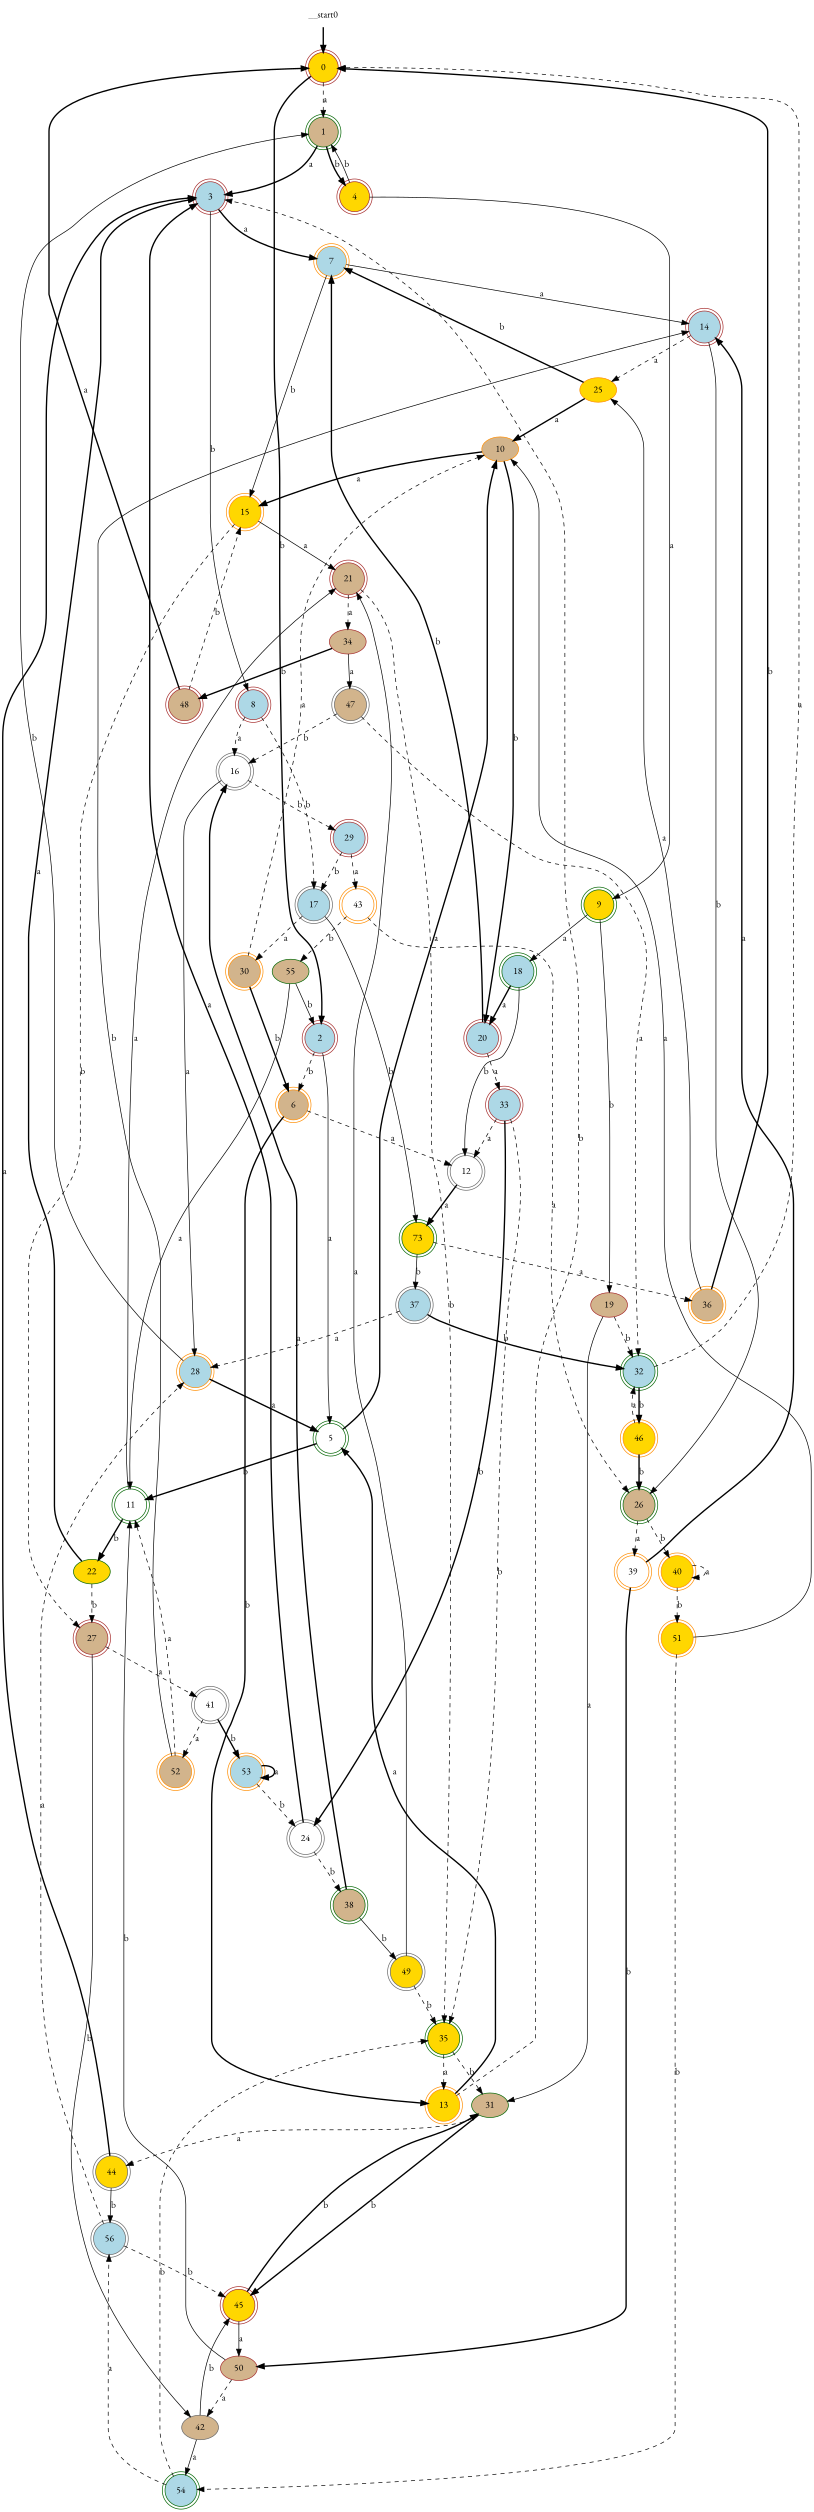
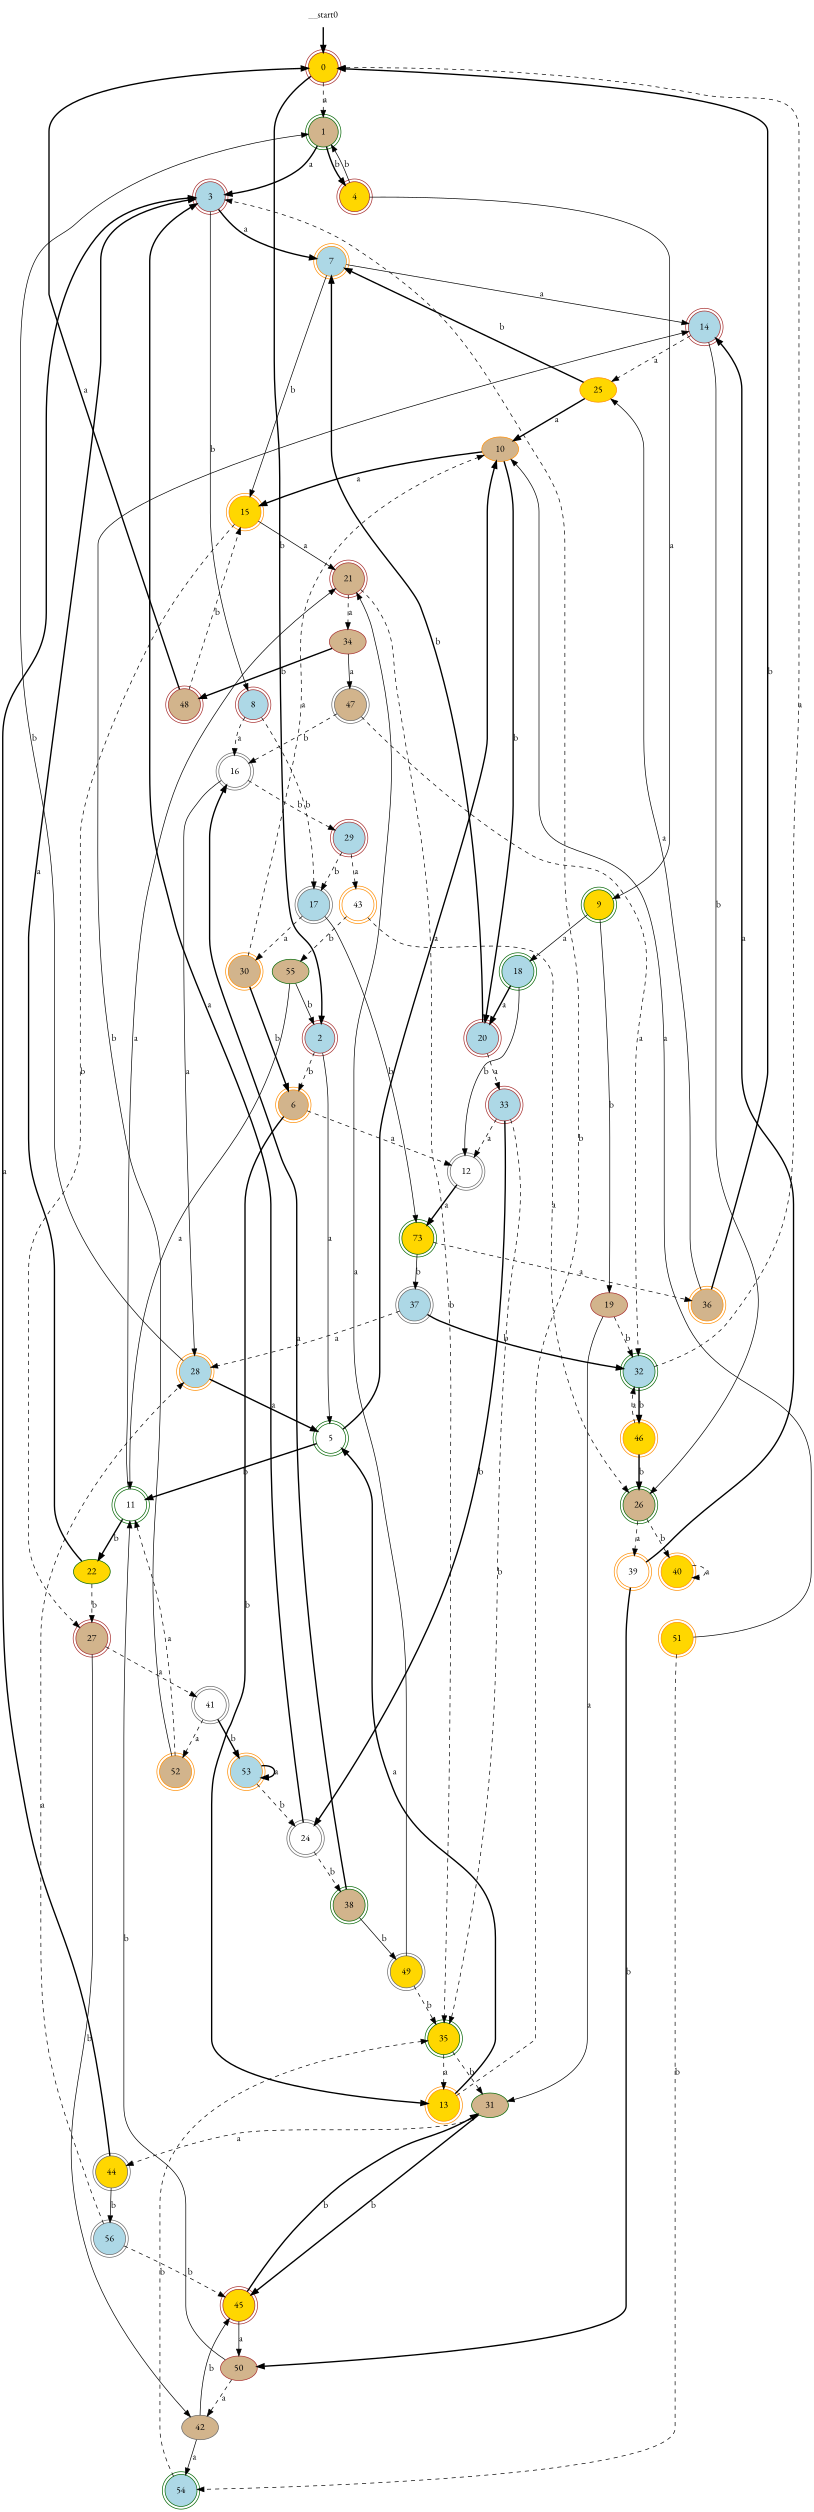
edge "40" -> "51": removed, label "b"
edge "54" -> "56": removed, label "a"
